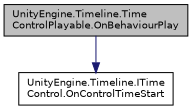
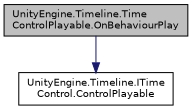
node "UnityEngine.Timeline.ITime Control.OnControlTimeStart": label "UnityEngine.Timeline.ITime Control.OnControlTimeStart" -> "UnityEngine.Timeline.ITime Control.ControlPlayable"
